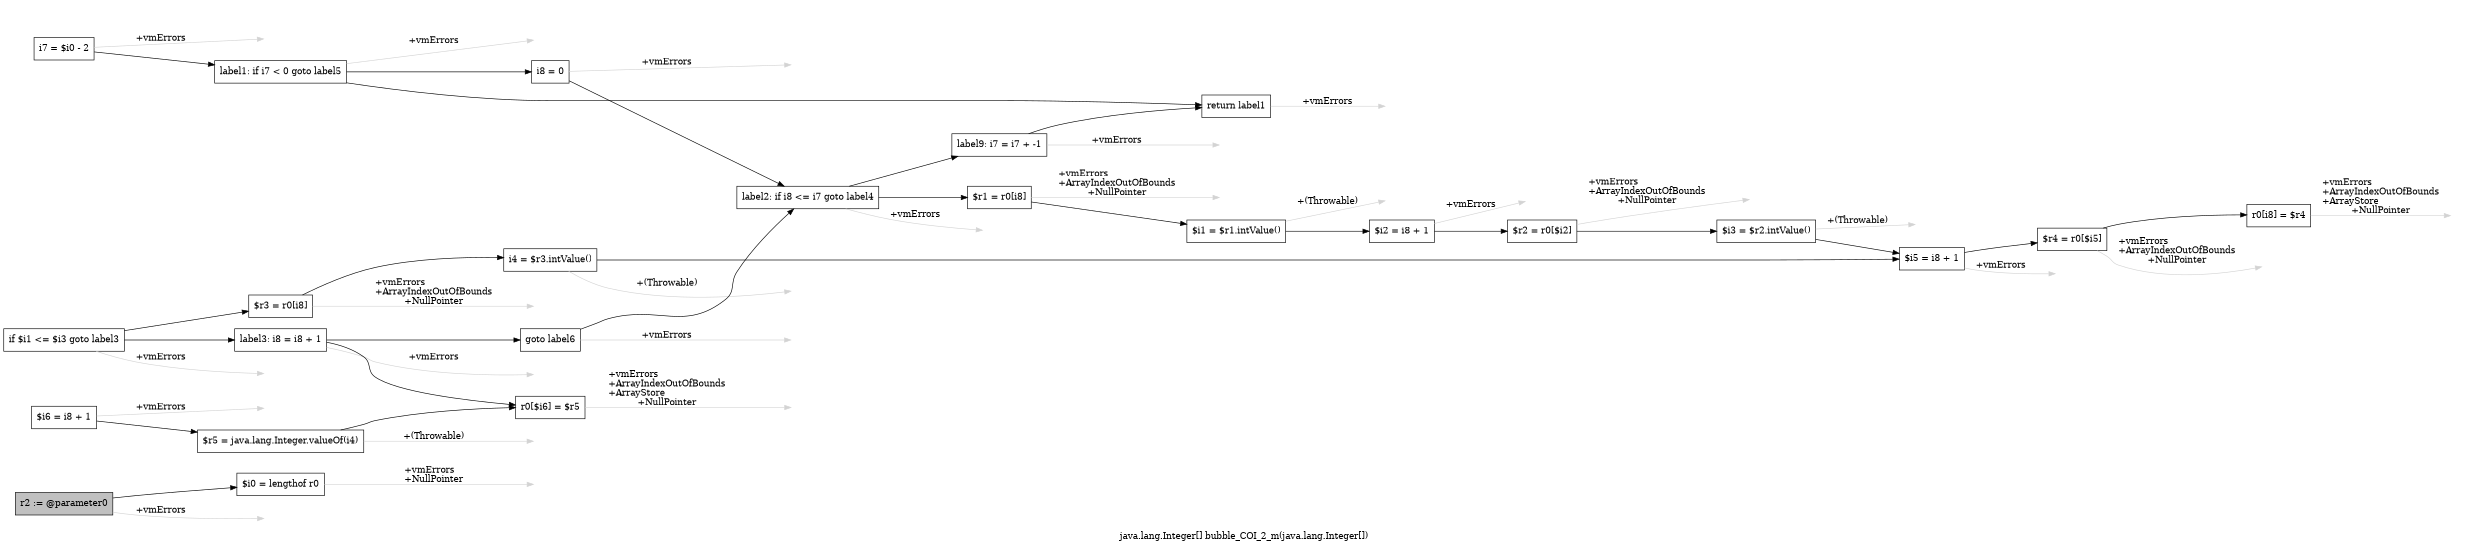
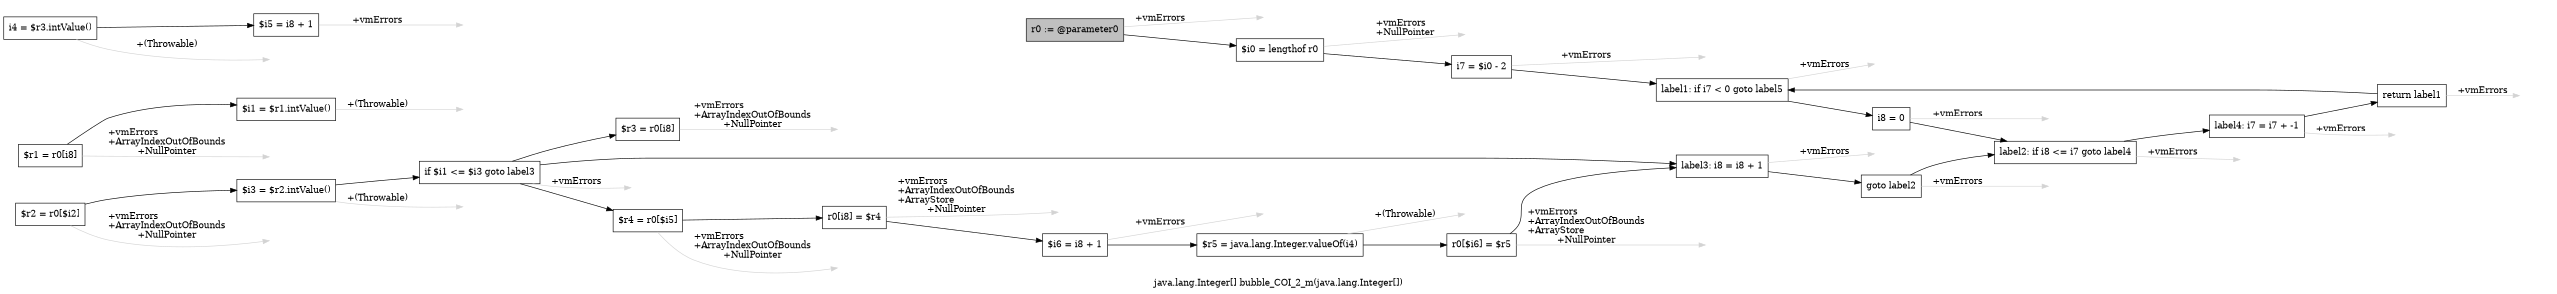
edge "$i0 = lengthof r0" -> "i7 = $i0 - 2": added
edge "label1: if i7 < 0 goto label5" -> "return label1": reversed
node "label9: i7 = i7 + -1": label "label9: i7 = i7 + -1" -> "label4: i7 = i7 + -1"
edge "label2: if i8 <= i7 goto label4" -> "$r1 = r0[i8]": removed
edge "r0[i8] = $r4" -> "$i6 = i8 + 1": added
node "$i2 = i8 + 1": removed
edge "$i3 = $r2.intValue()" -> "$i5 = i8 + 1": now "$i3 = $r2.intValue()" -> "if $i1 <= $i3 goto label3"
edge "$i5 = i8 + 1" -> "$r4 = r0[$i5]": now "if $i1 <= $i3 goto label3" -> "$r4 = r0[$i5]"
edge "$r3 = r0[i8]" -> "i4 = $r3.intValue()": removed
node "goto label6": label "goto label6" -> "goto label2"
edge "label3: i8 = i8 + 1" -> "r0[$i6] = $r5": reversed
node "r2 := @parameter0": label "r2 := @parameter0" -> "r0 := @parameter0"
